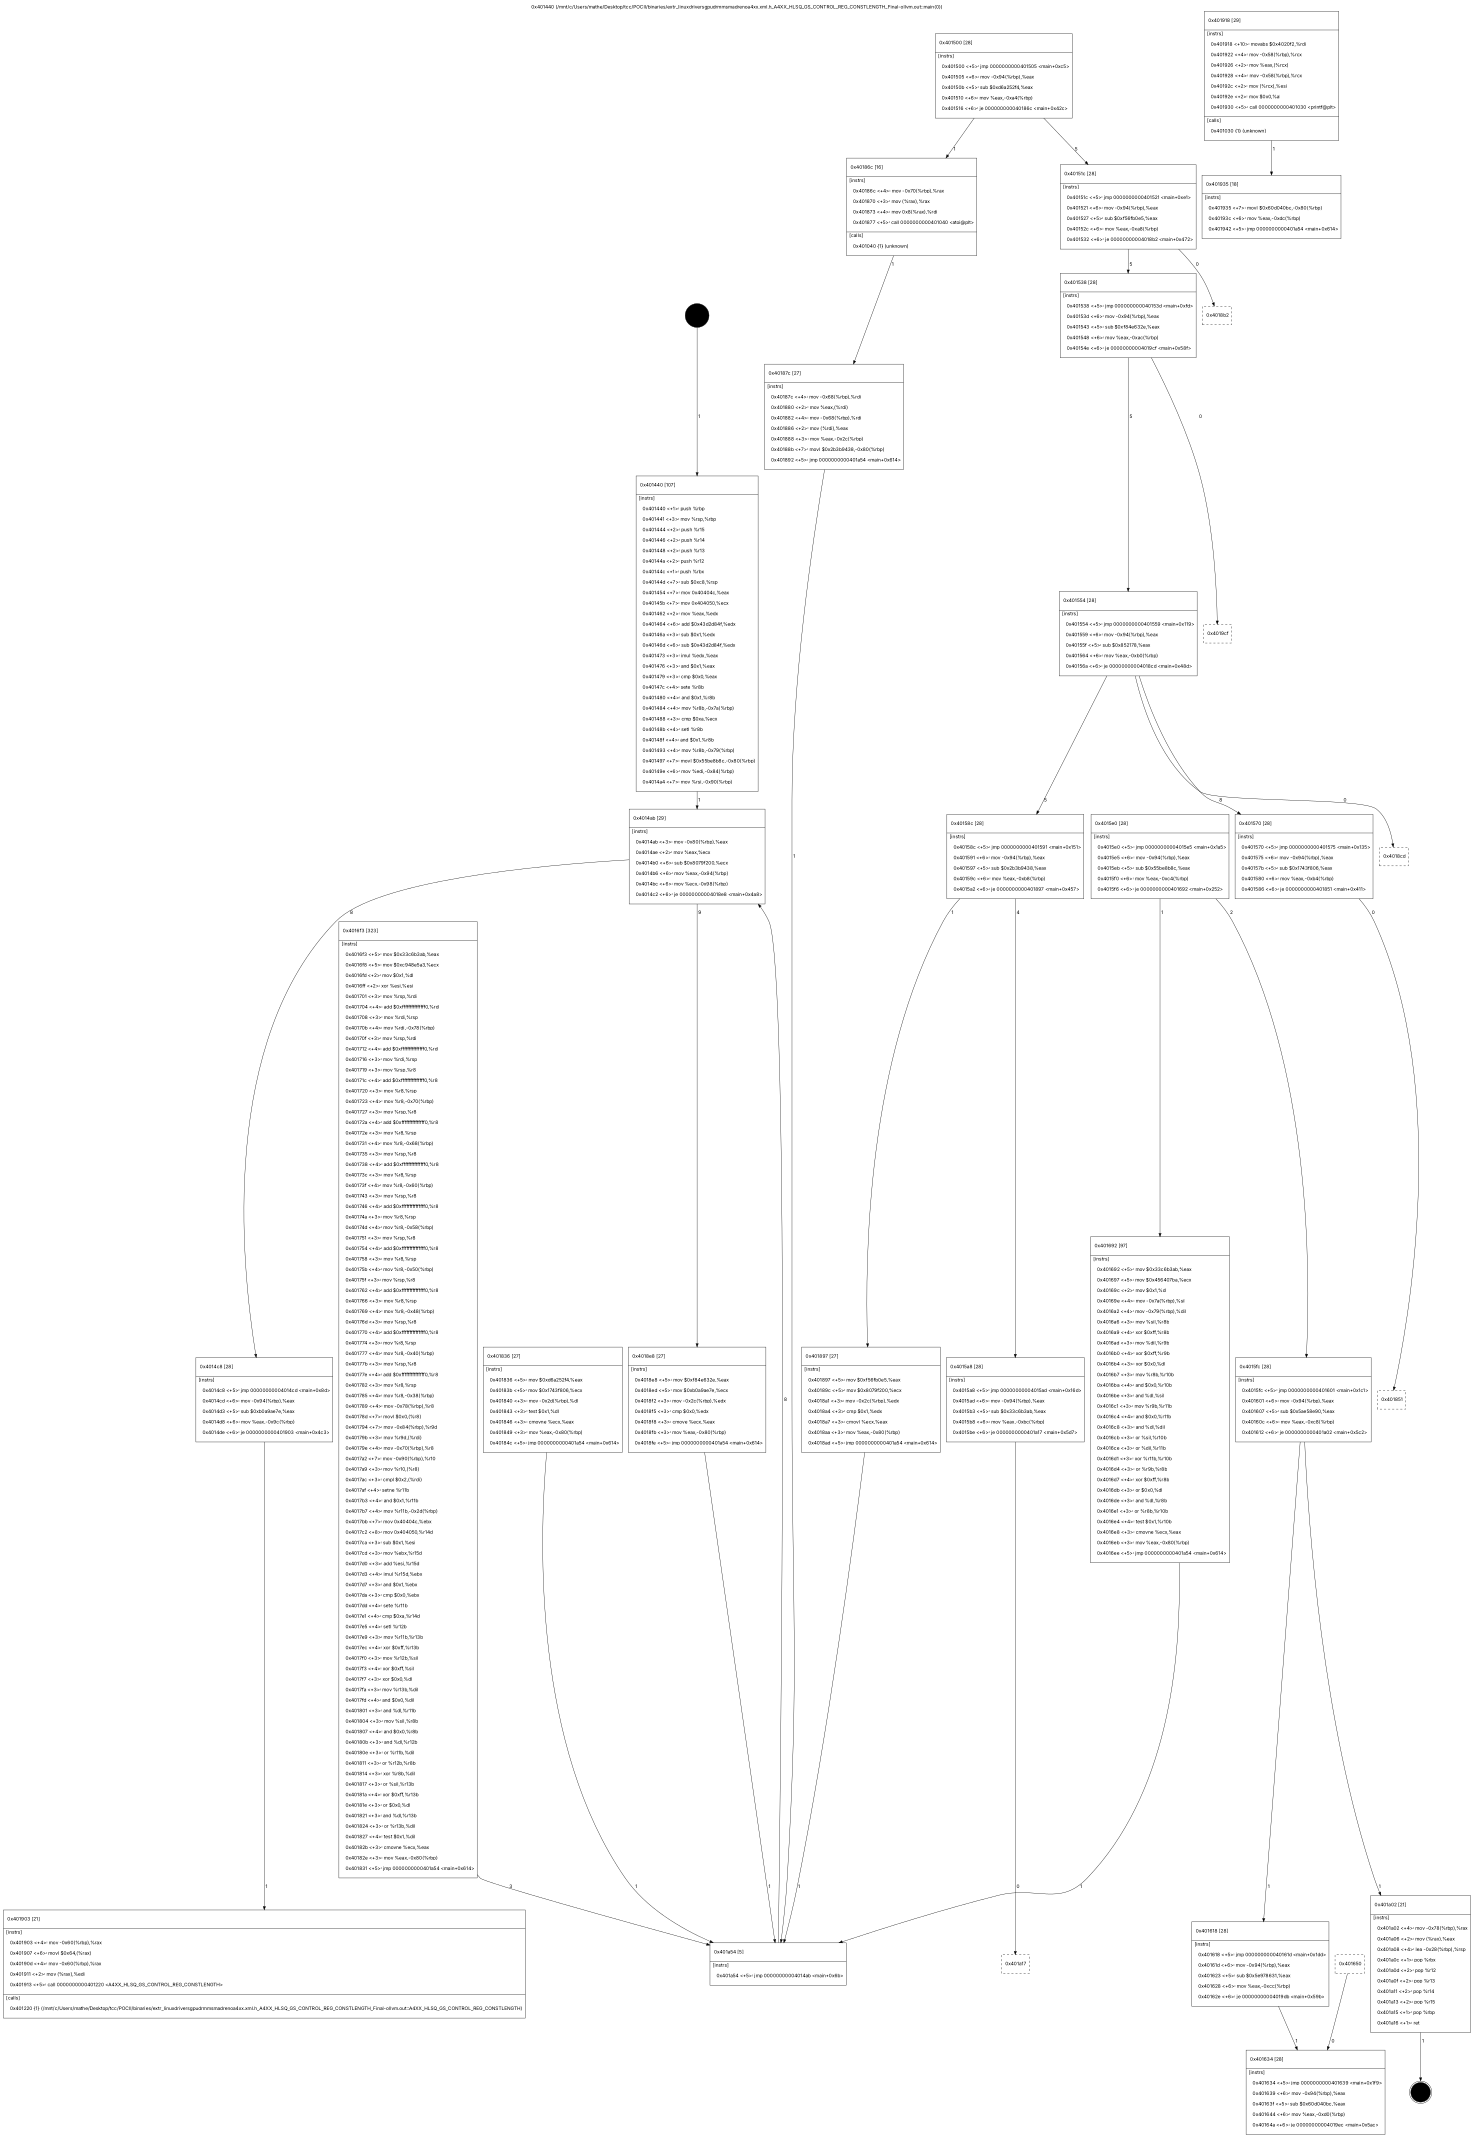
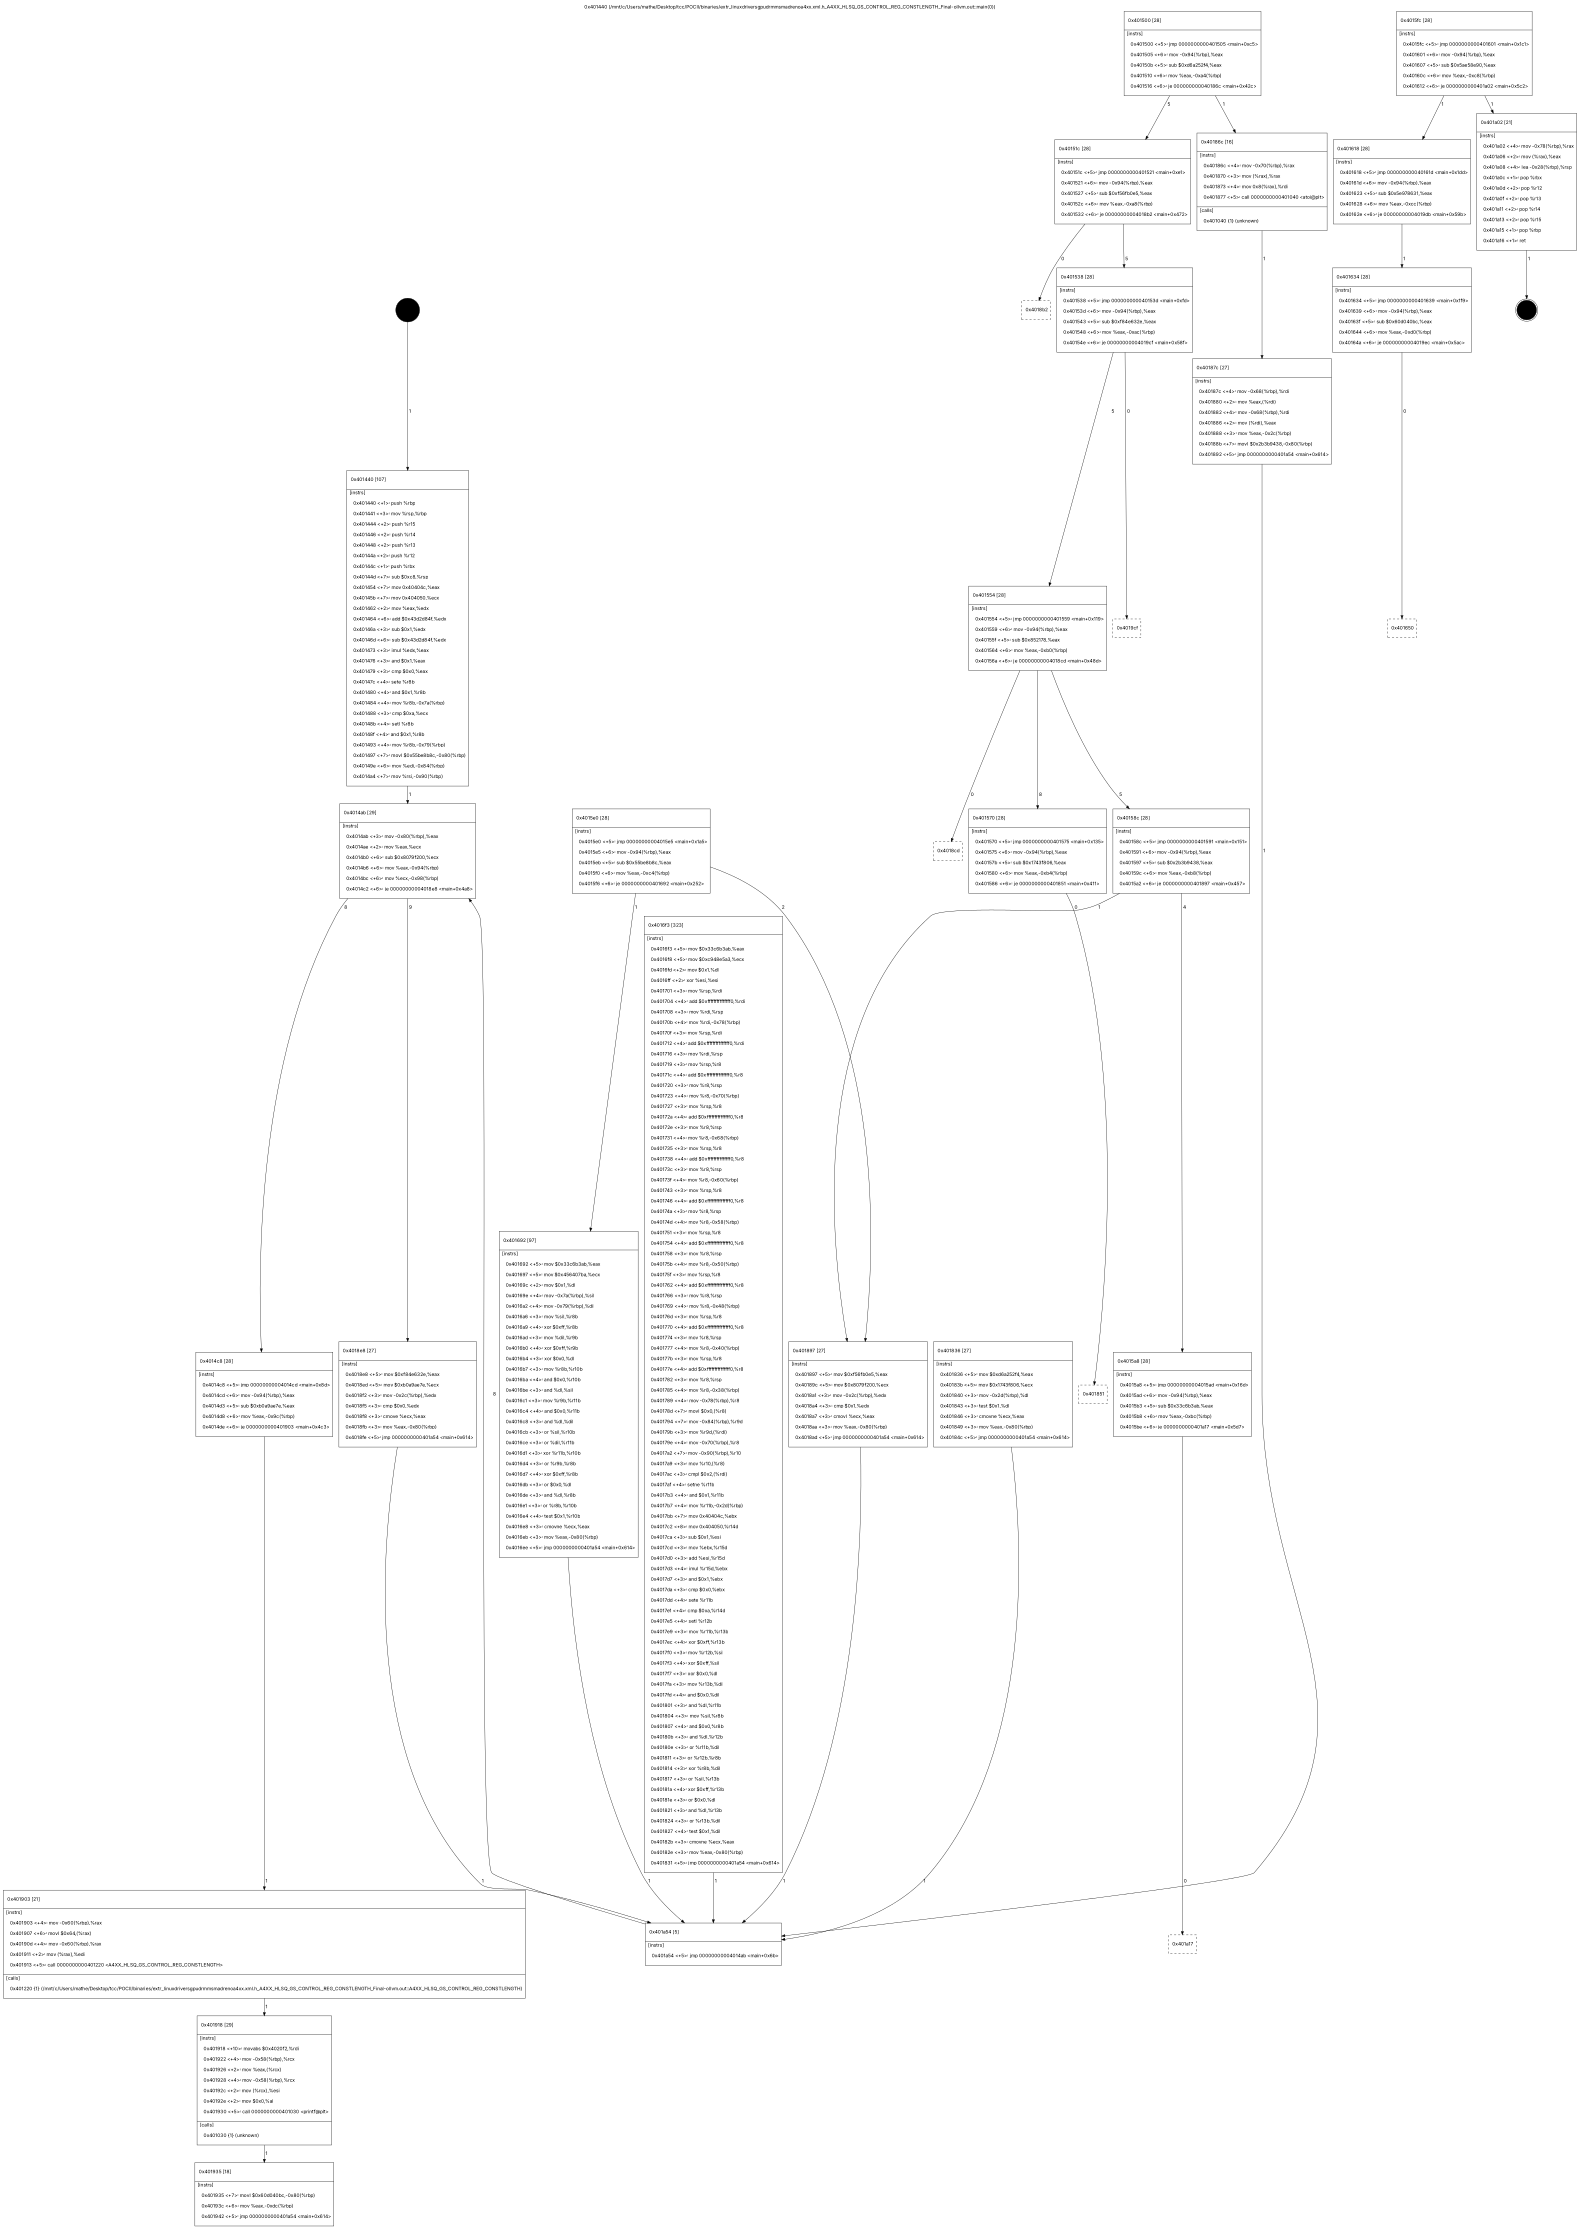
edge "0x4015e0 [28]" -> "0x4015fc [28]": now "0x4015e0 [28]" -> "0x401897 [27]"
edge "0x4016f3 [323]" -> "0x401a54 [5]": label " 3" -> " 1"
edge "0x401903 [21]" -> "0x401918 [29]": added, label "1"
edge "0x401650" -> "0x401634 [28]": reversed
